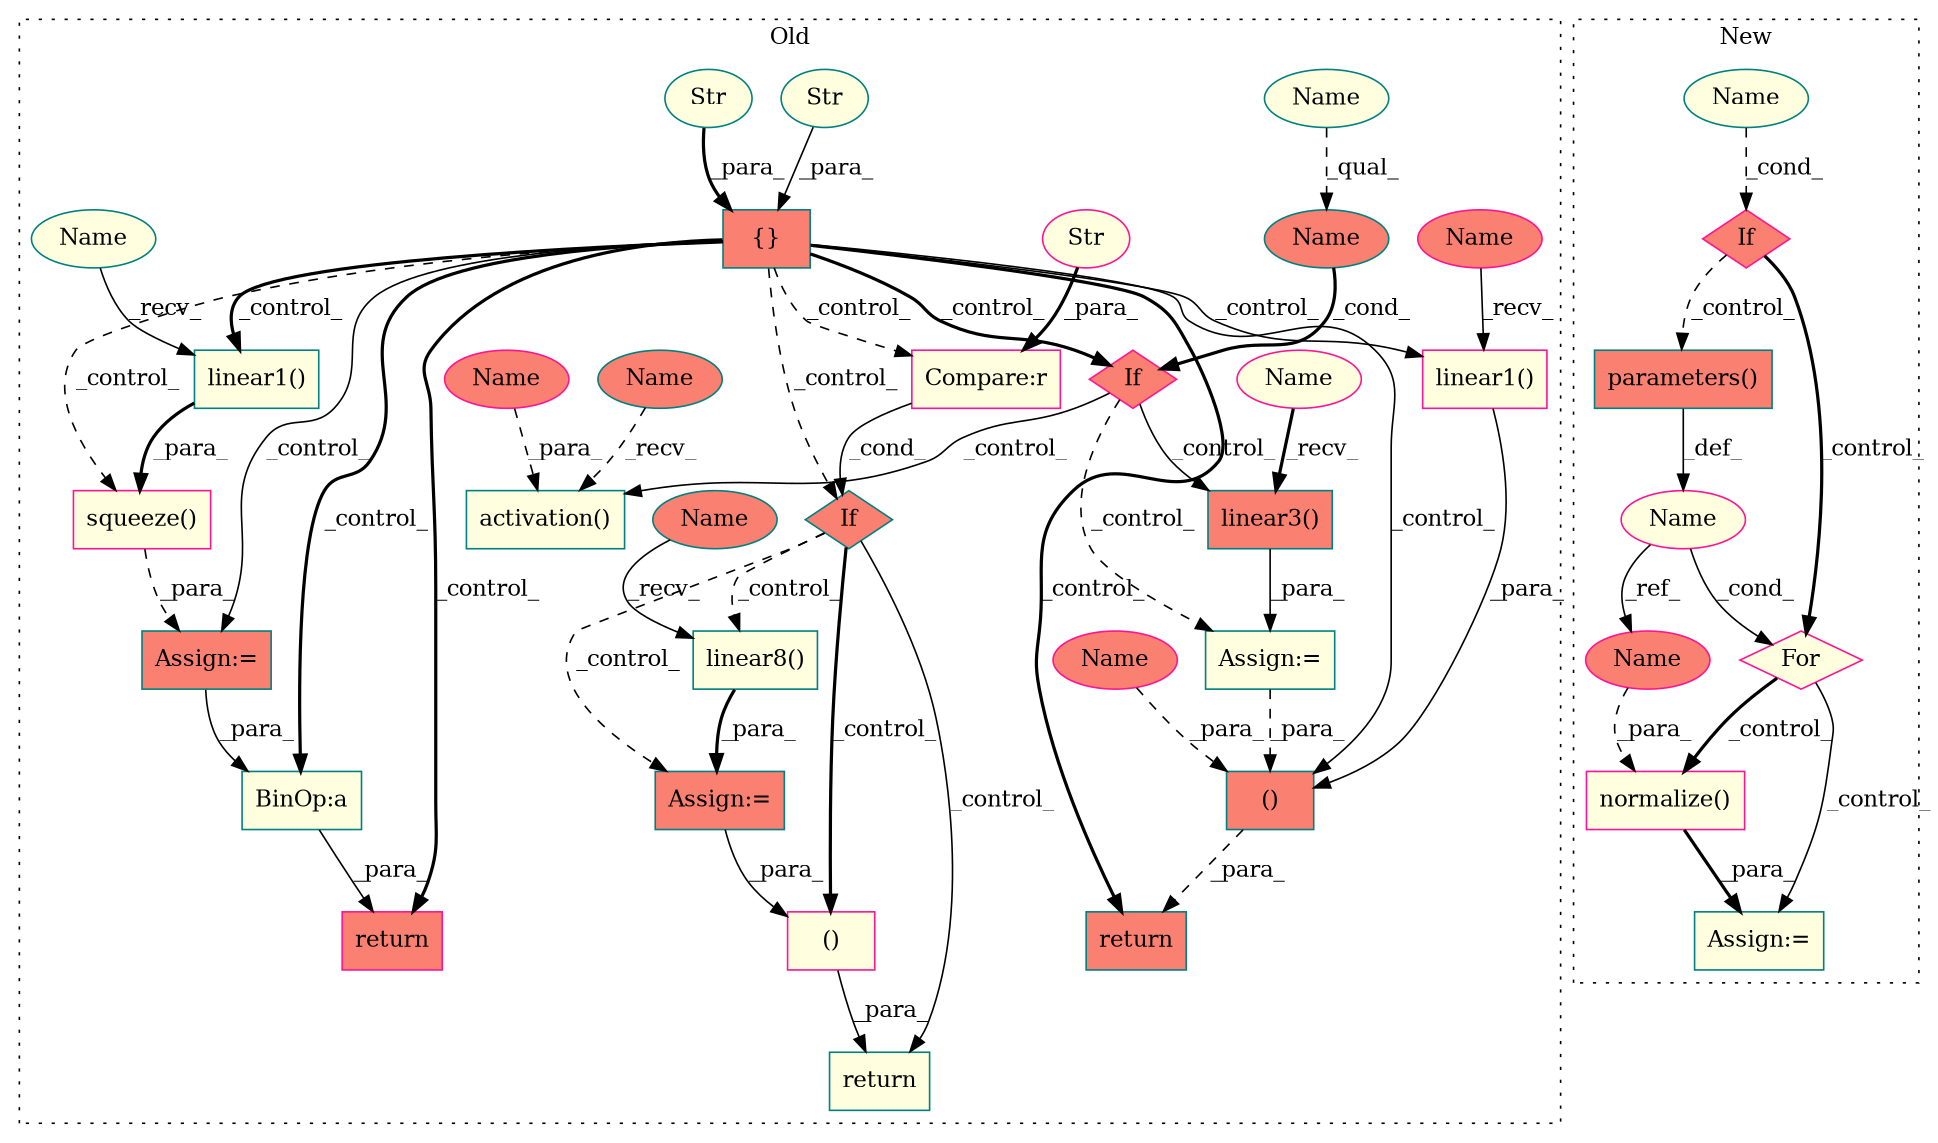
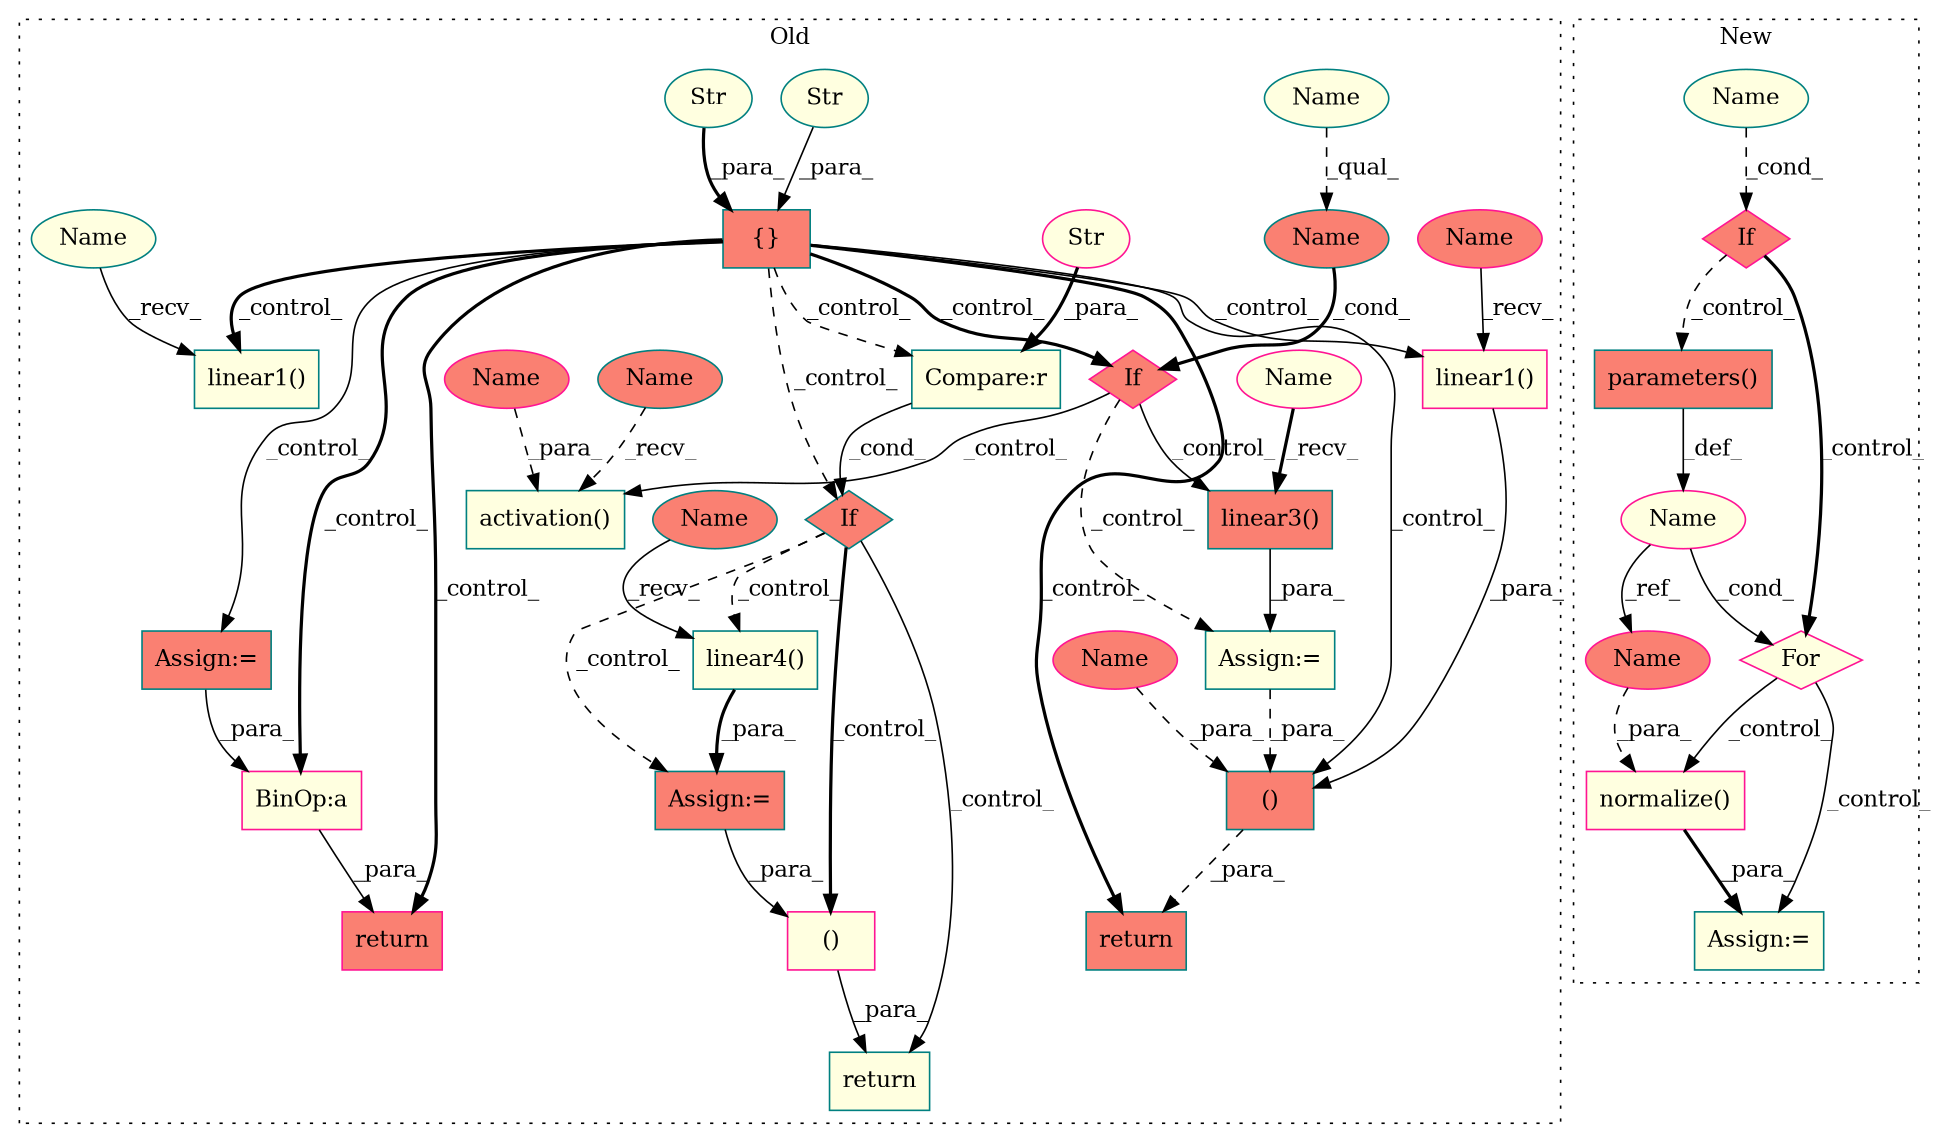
node "Compare:r": color deeppink -> teal
node "squeeze()": removed
node "linear8()": label "linear8()" -> "linear4()"
edge "For" -> "normalize()": style bold -> solid
node "BinOp:a": color teal -> deeppink
